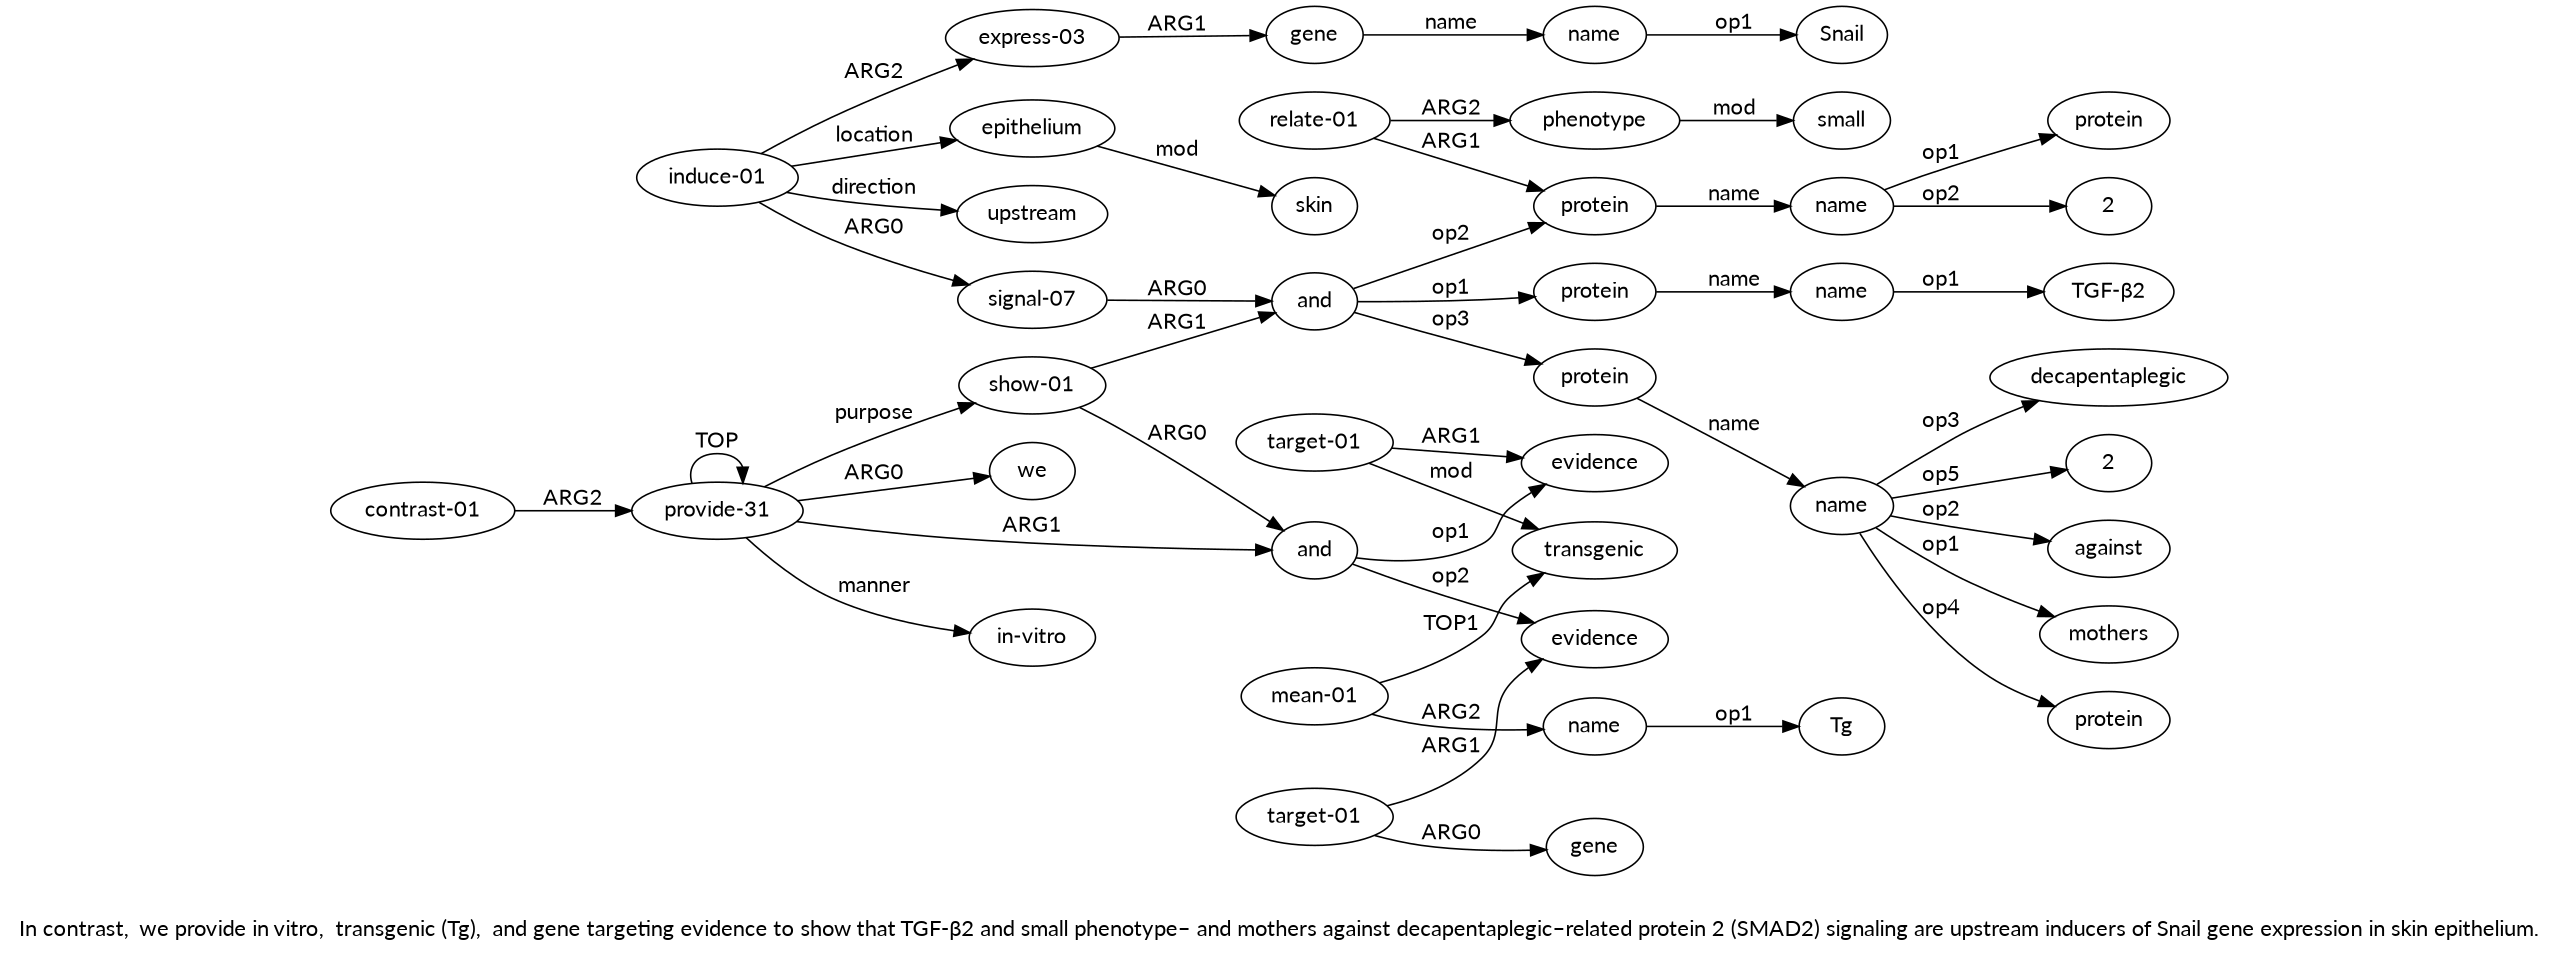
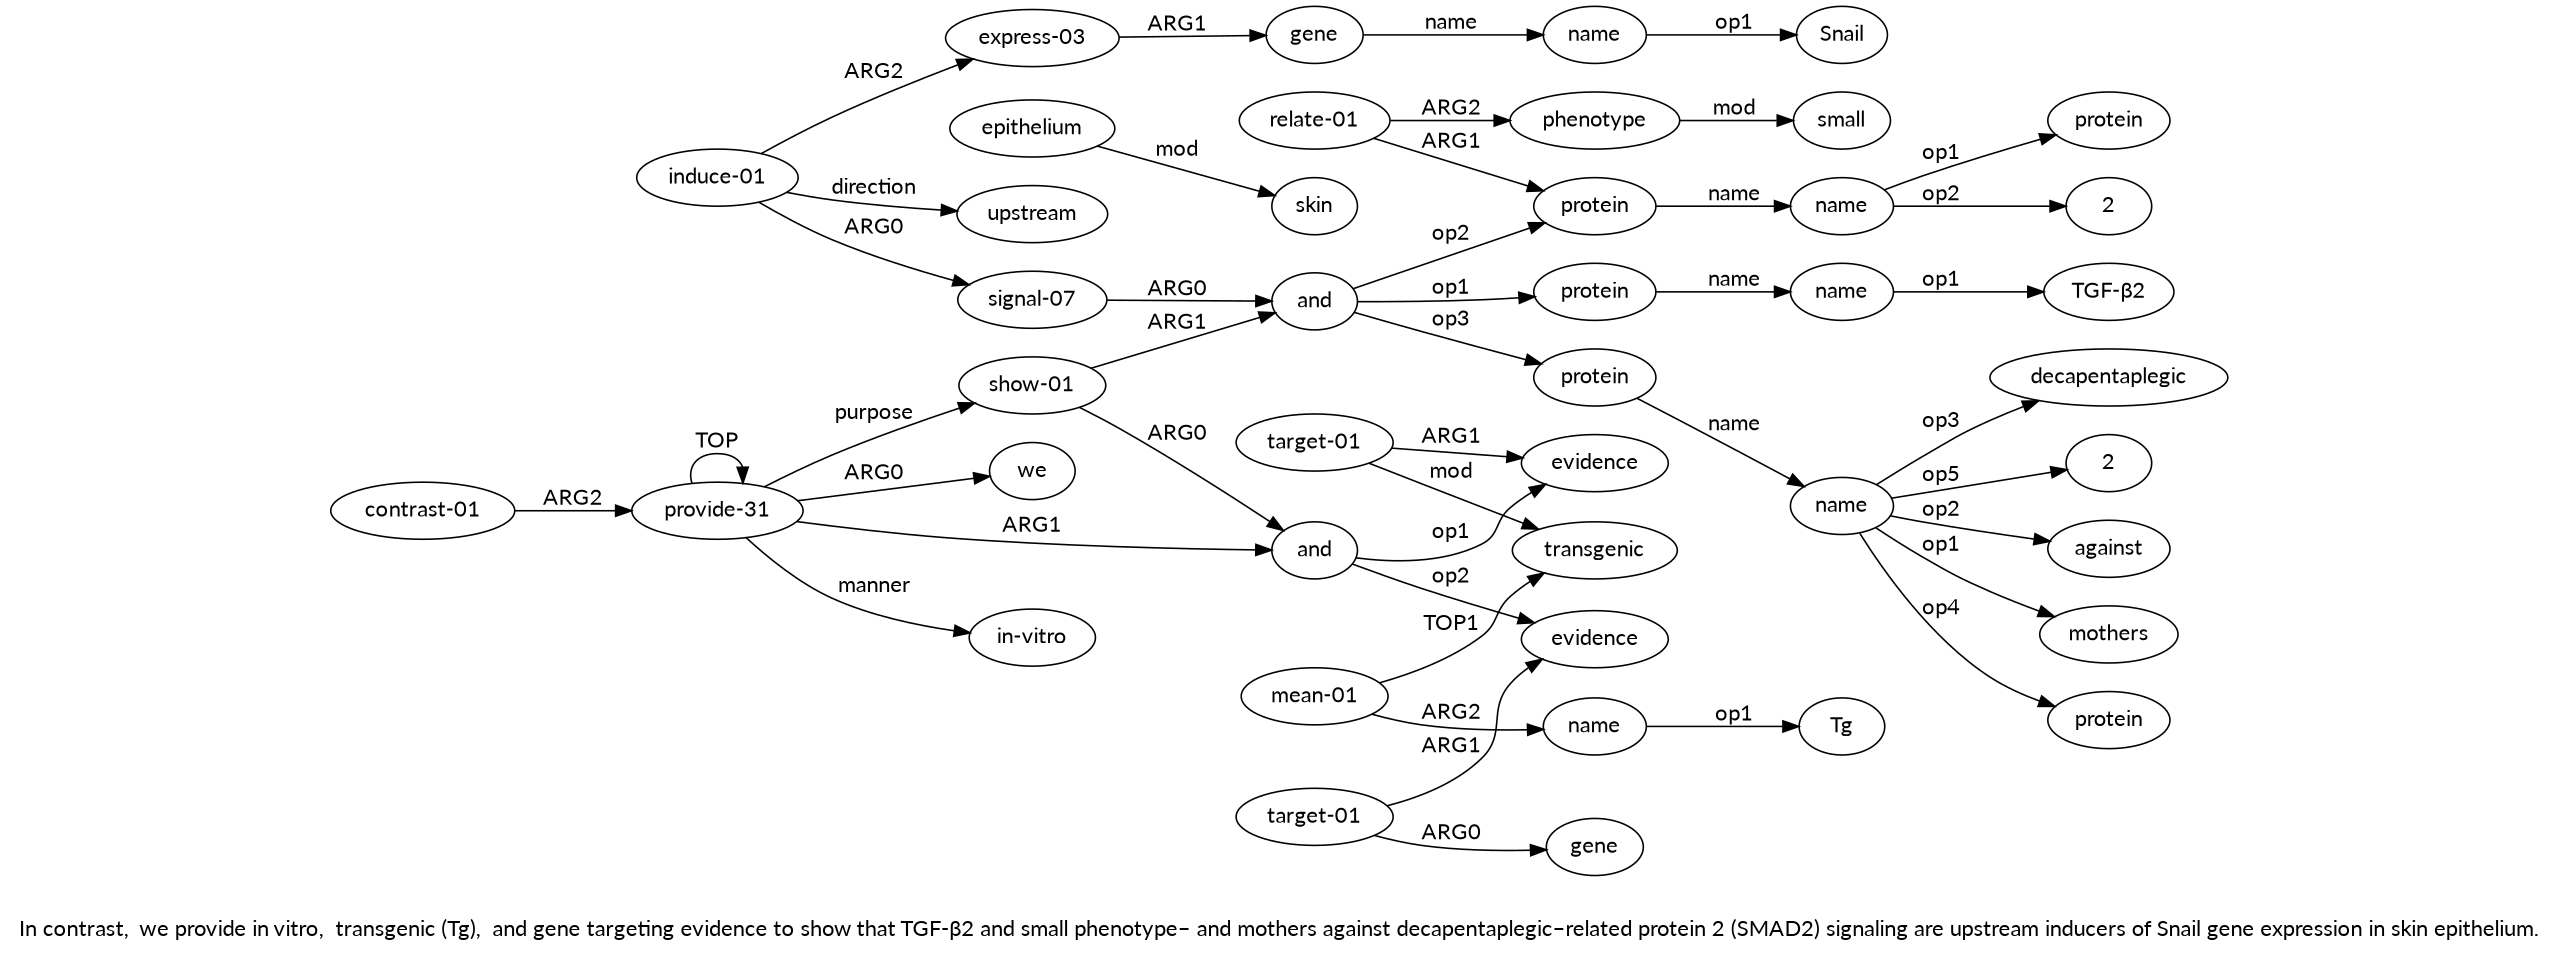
edge "induce-01" -> "epithelium": removed, label "location"
